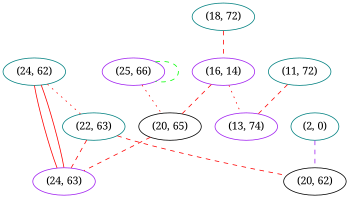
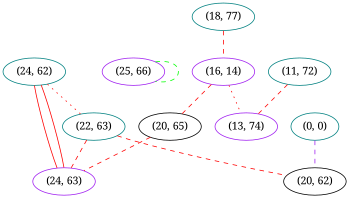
node "(18, 72)": label "(18, 72)" -> "(18, 77)"
edge "(25, 66)" -- "(20, 65)": removed
node "(2, 0)": label "(2, 0)" -> "(0, 0)"
